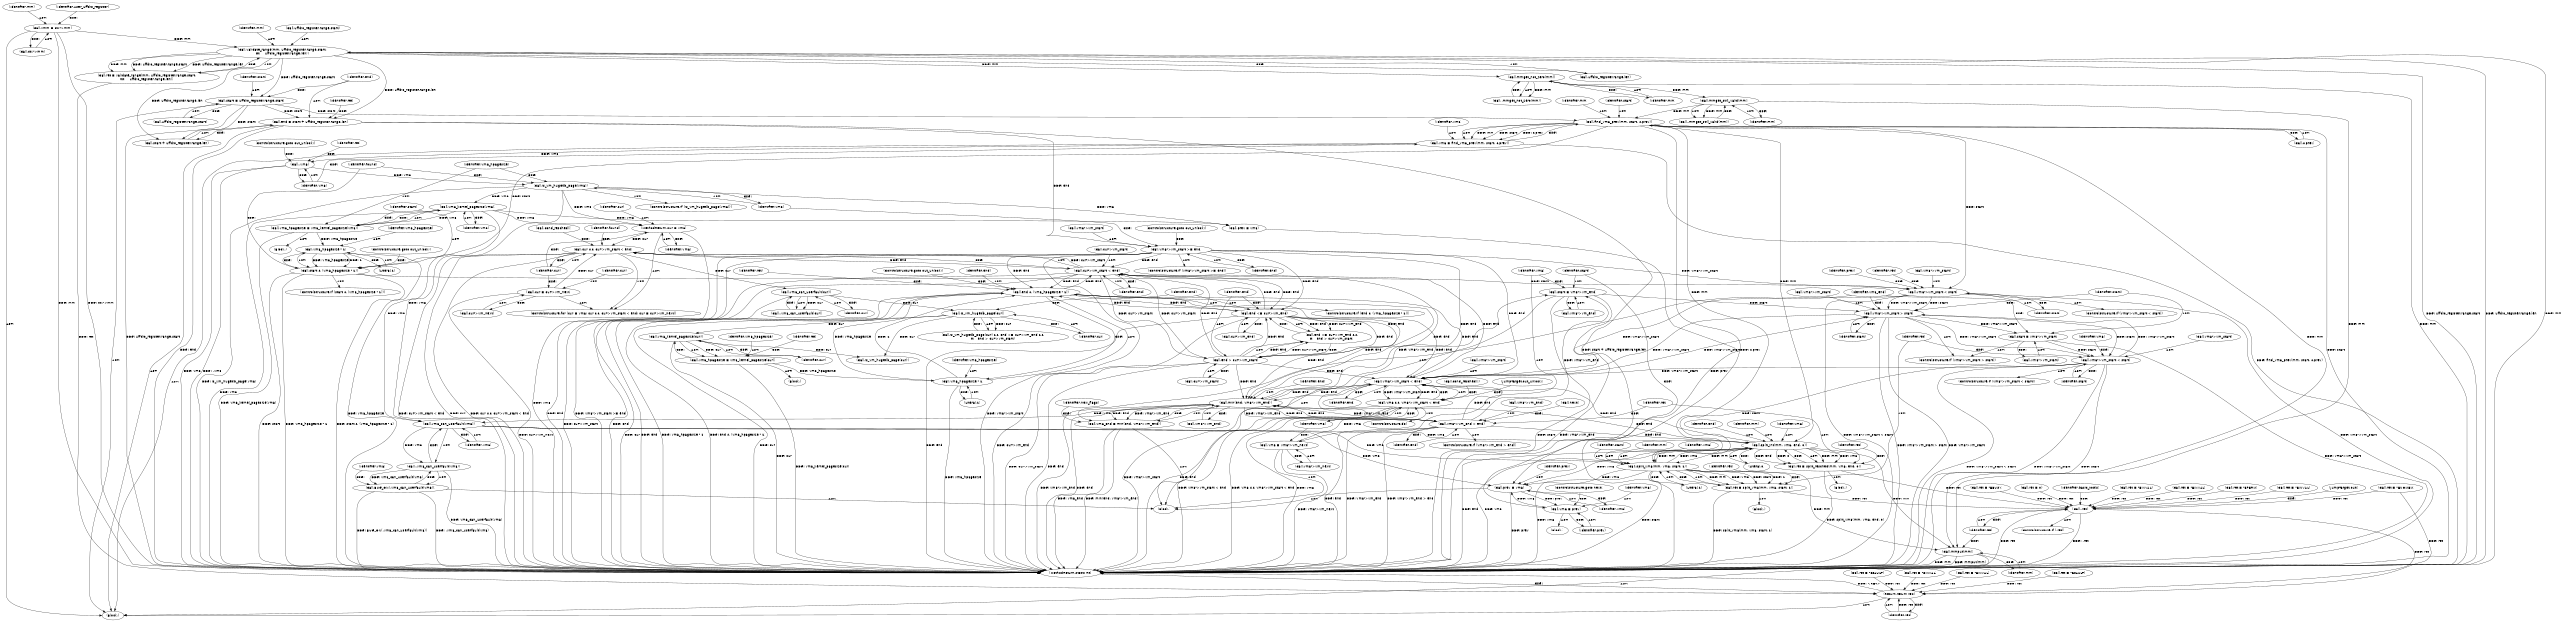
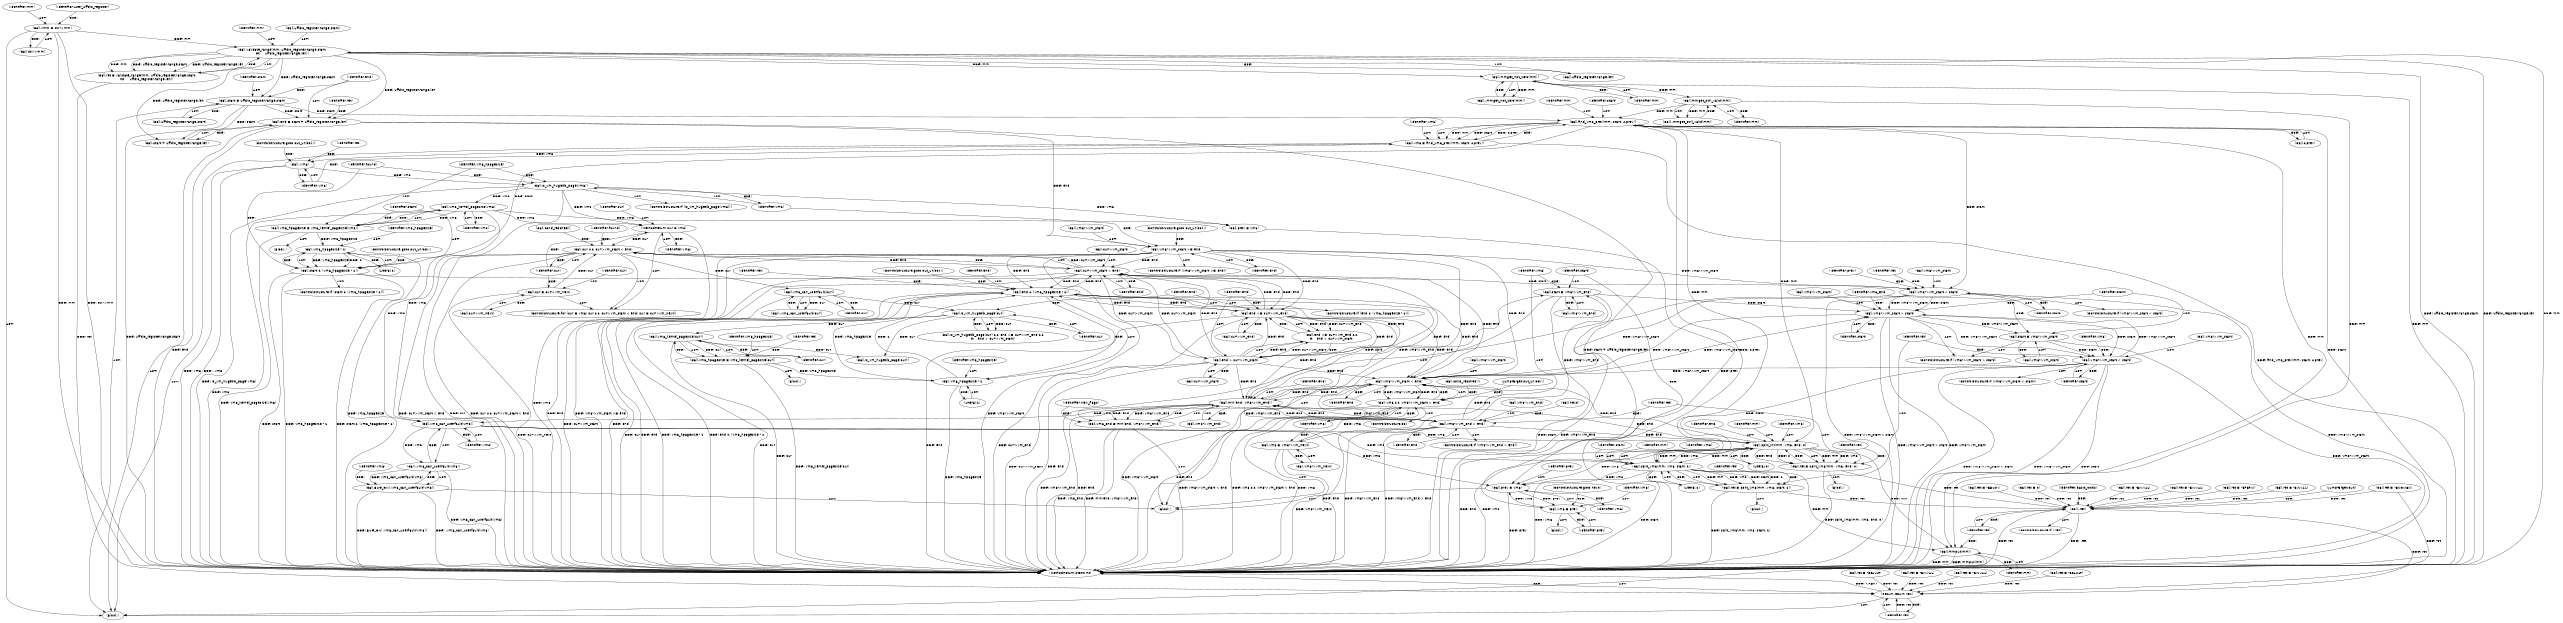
edge "(Call,end & (vma_hpagesize - 1))" -> "(Call,min(end, vma->vm_end))": label "DDG: end" -> "DDG: split"
node "(Call,ret = split_resched(mm, vma, end, 0))": label "(Call,ret = split_resched(mm, vma, end, 0))" -> "(Call,ret = split_vma(mm, vma, end, 0))"
